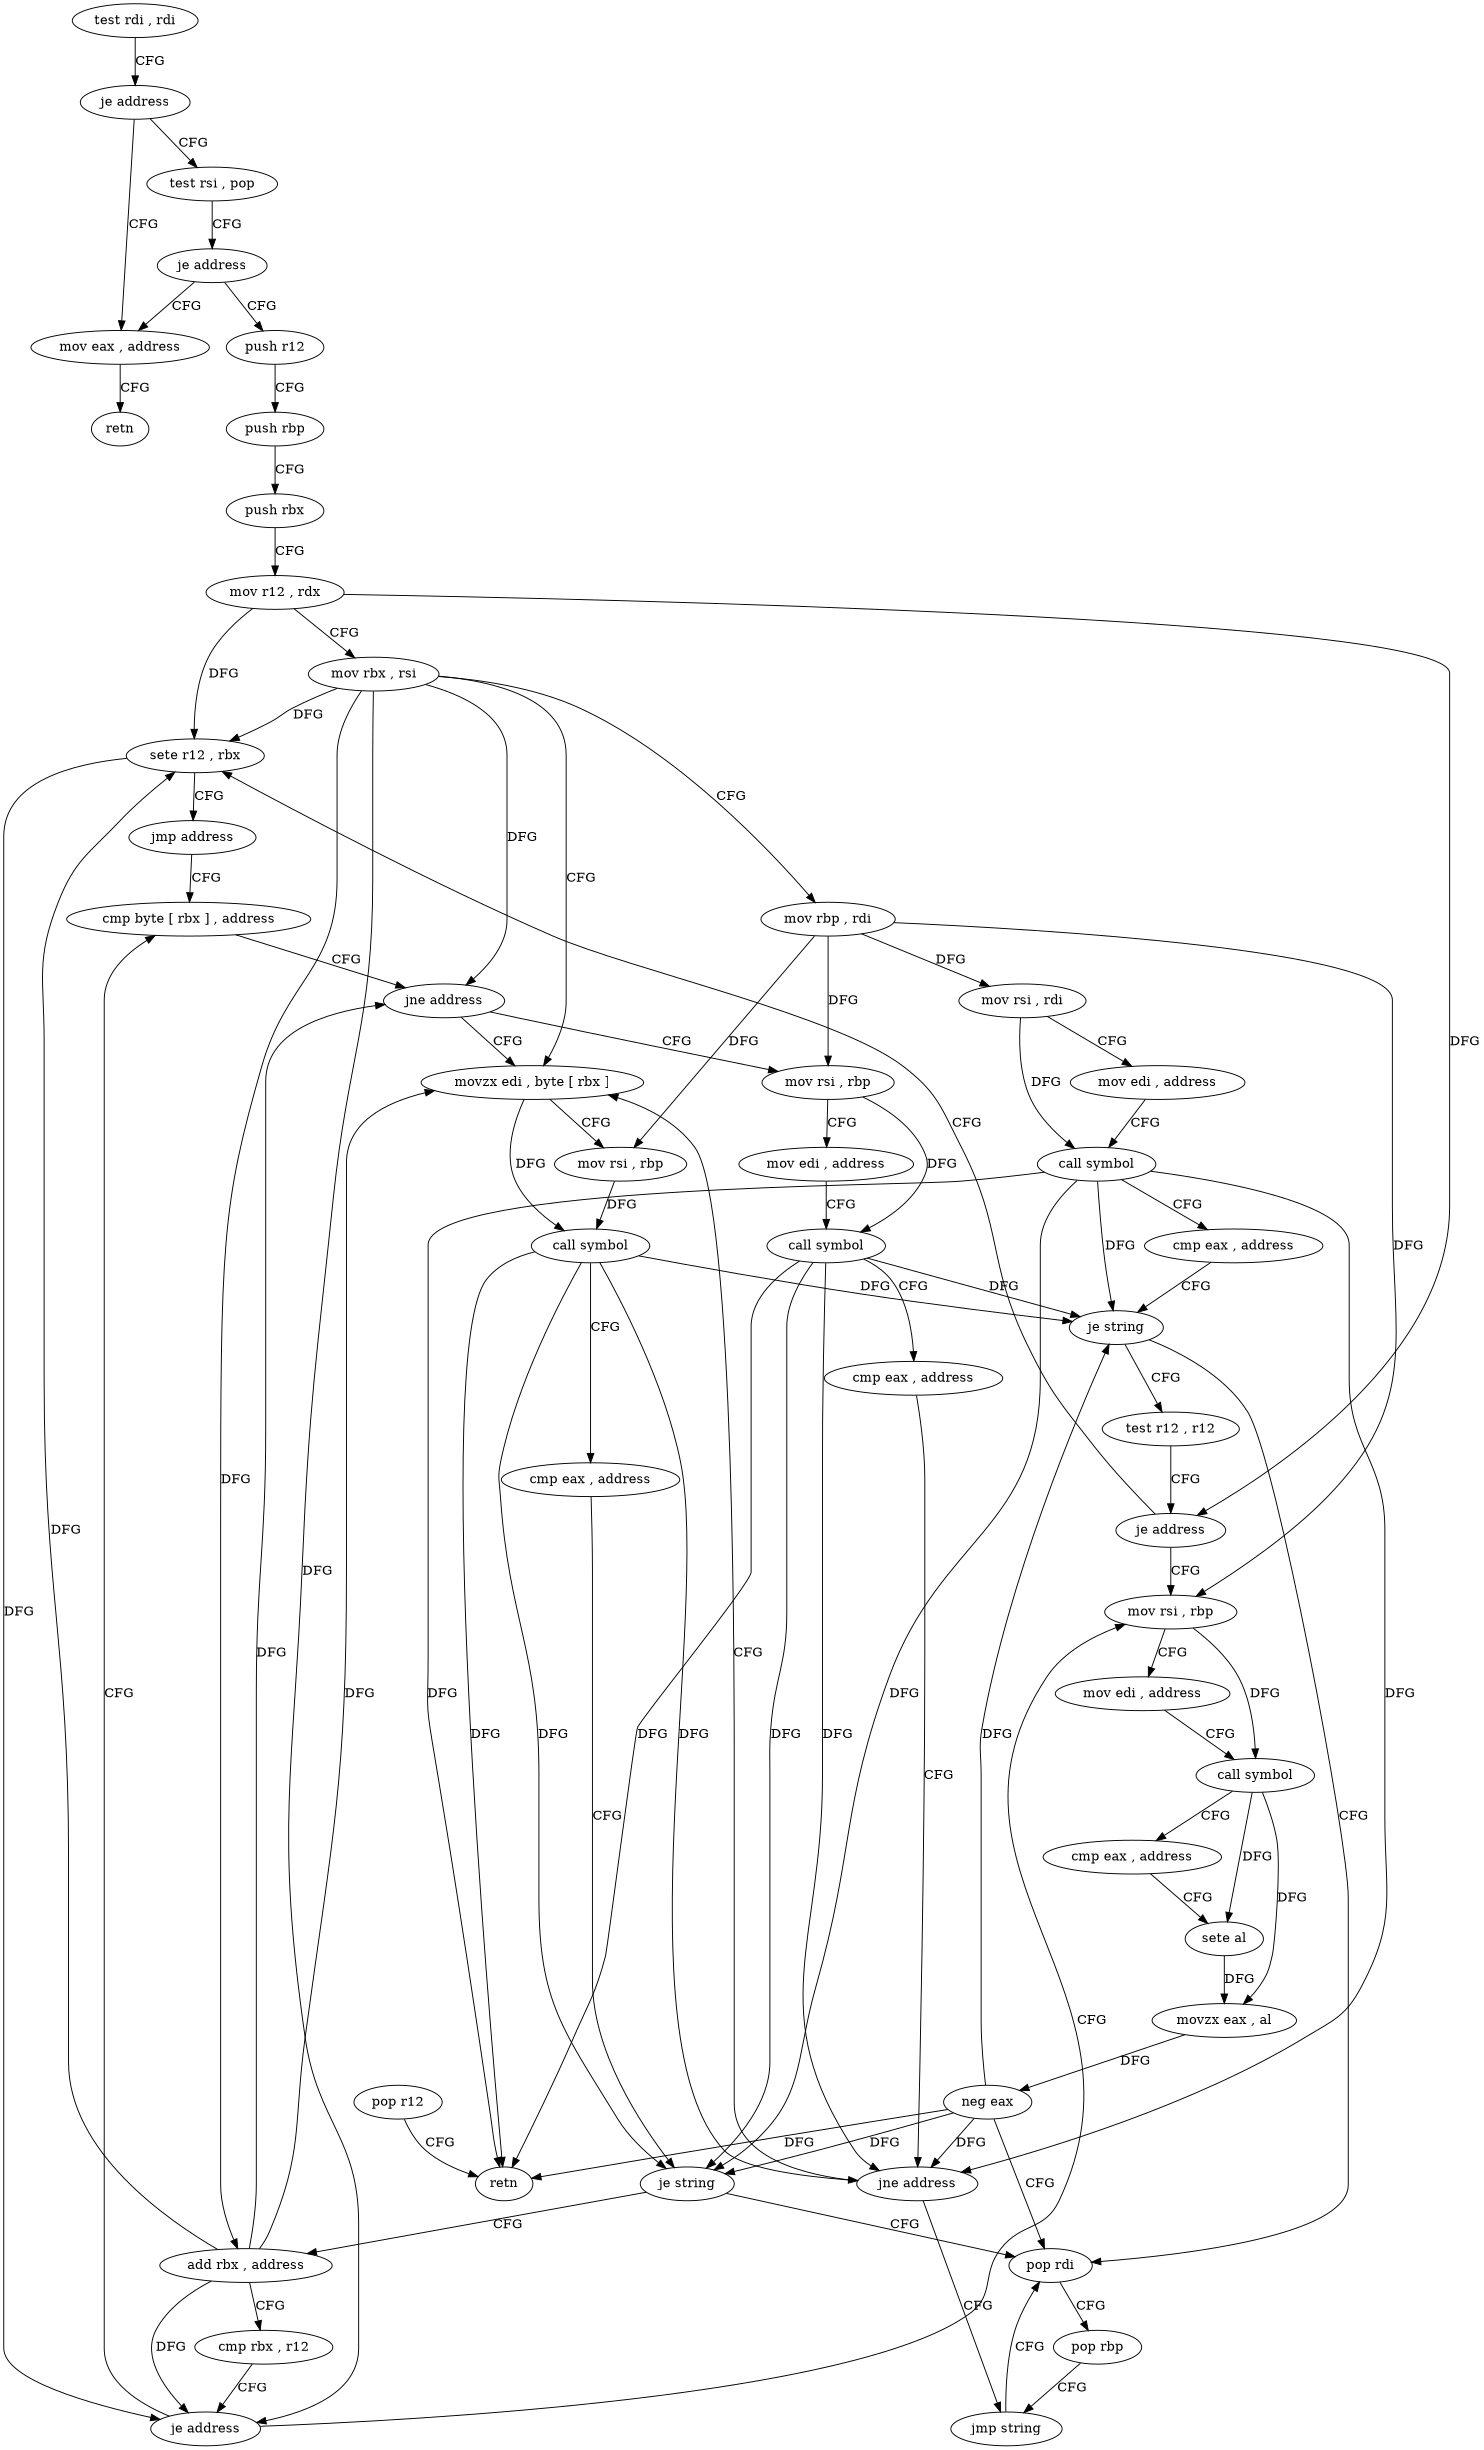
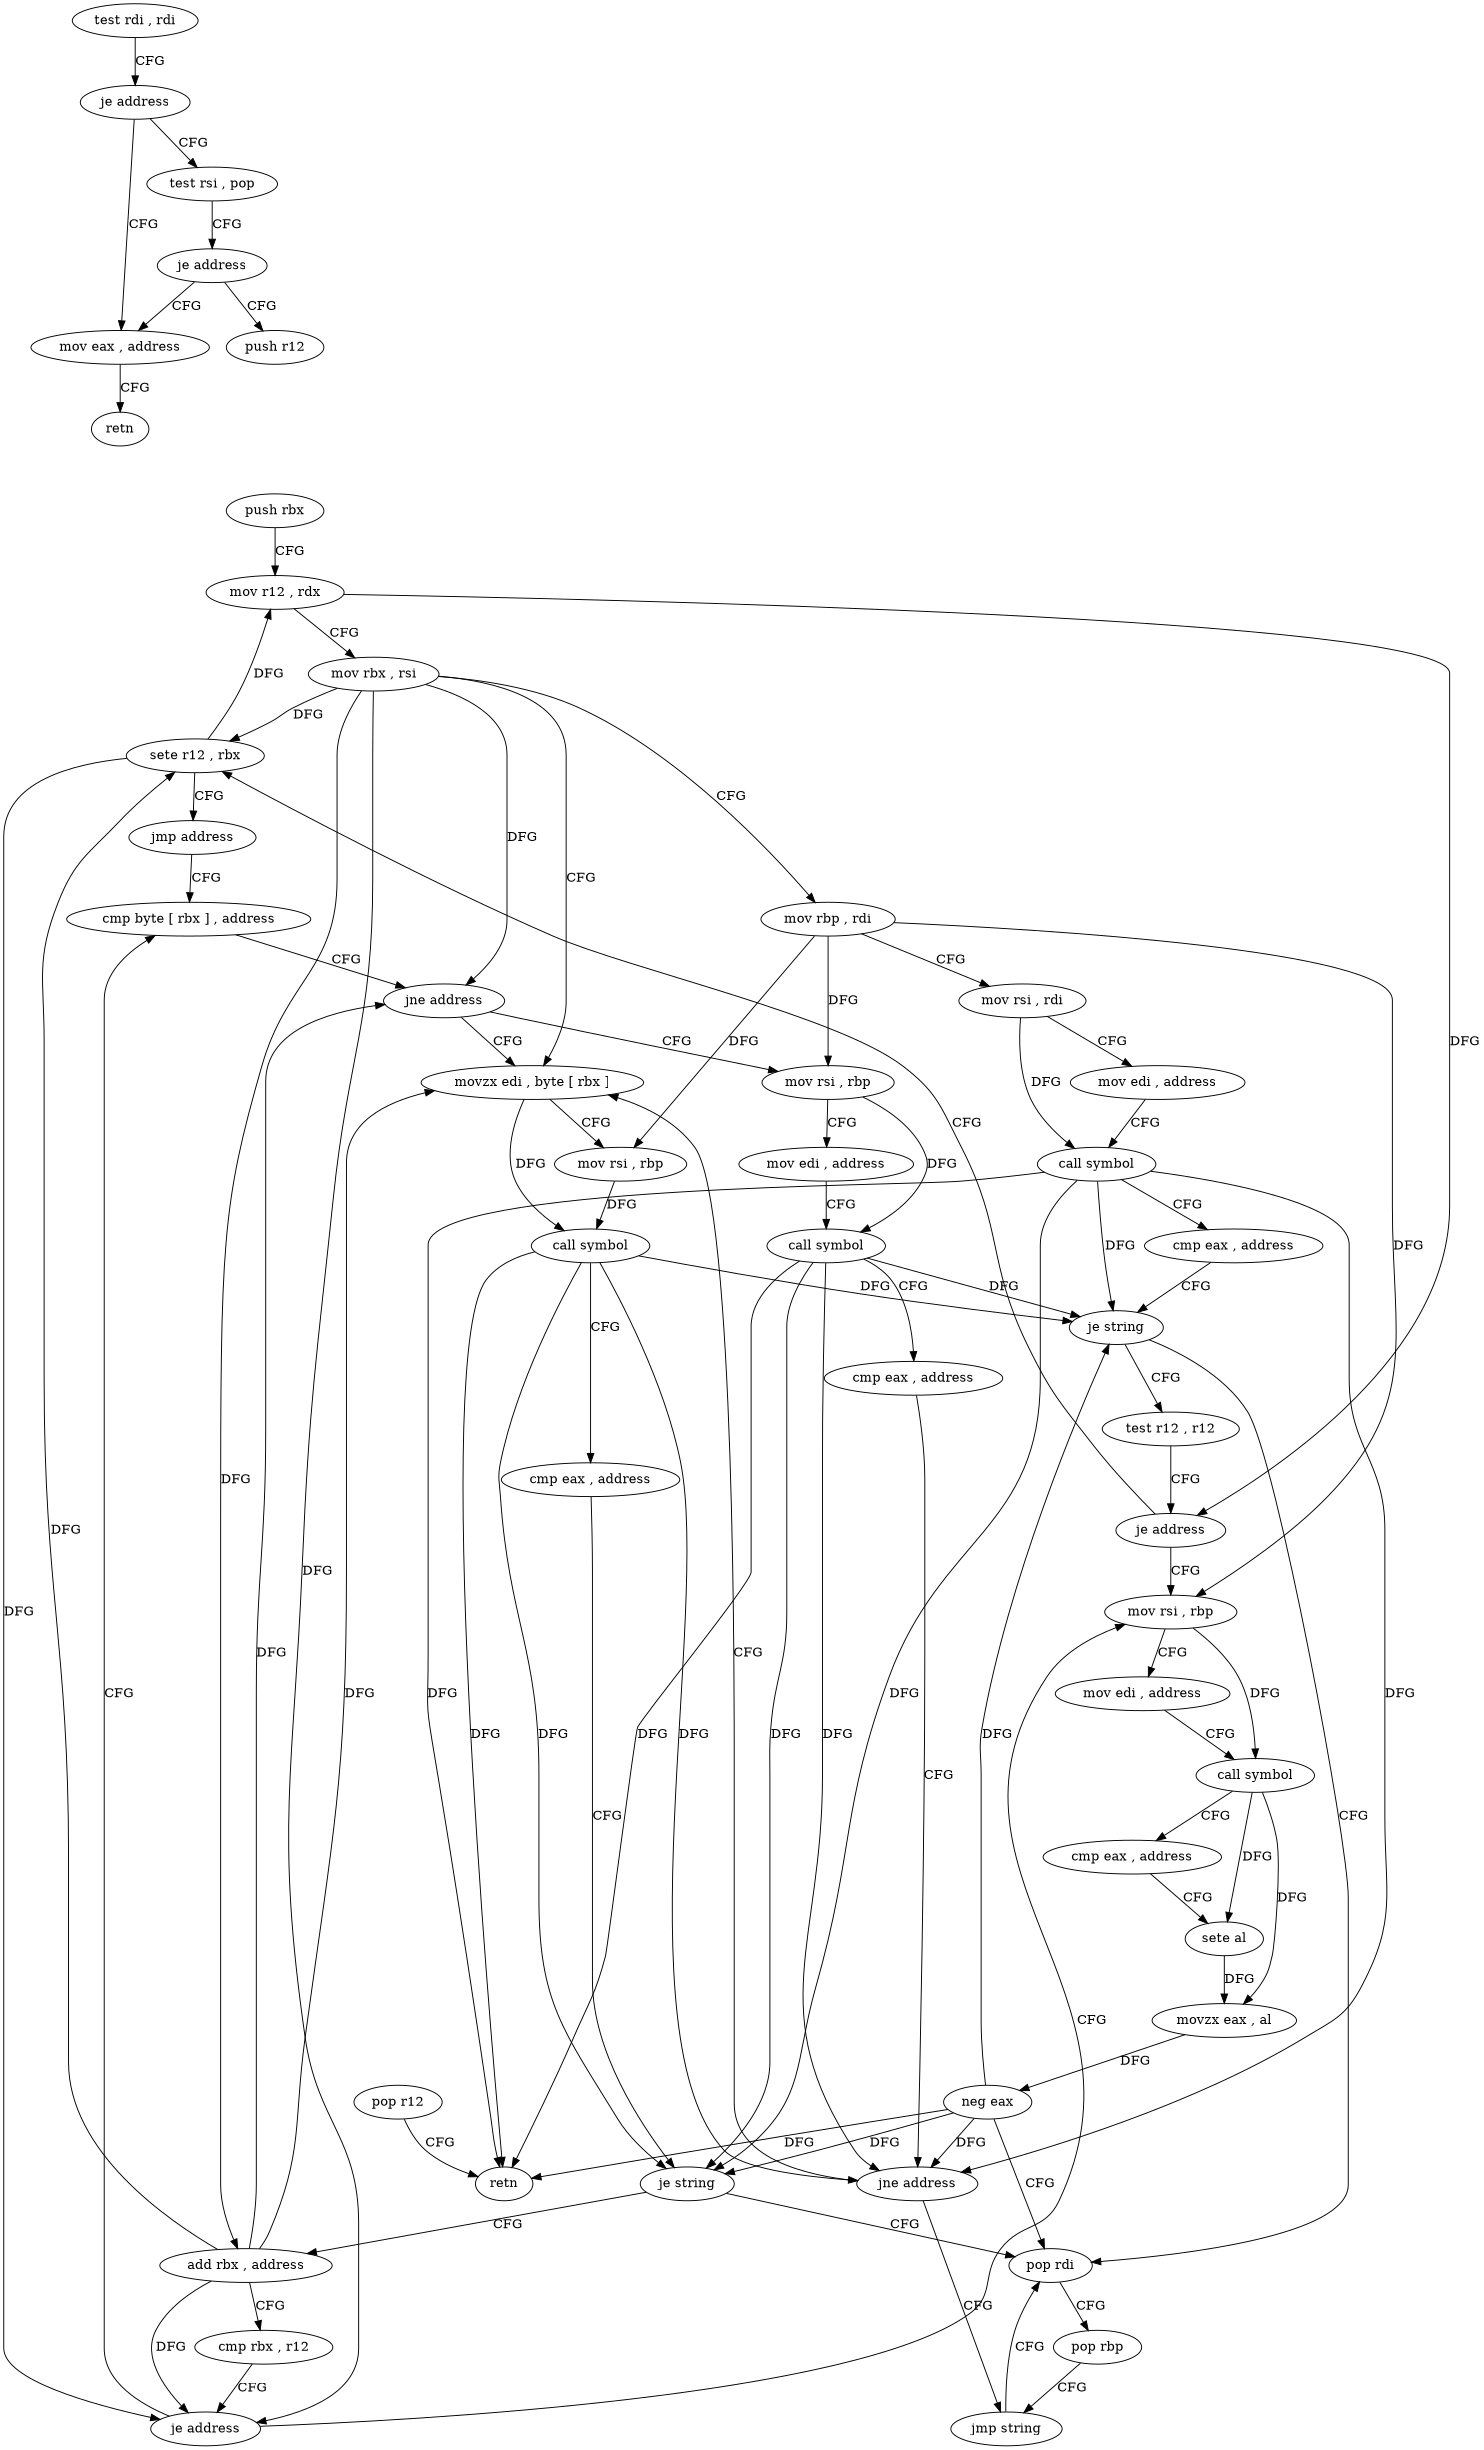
node "push rbp": removed
edge "mov r12 , rdx" -> "sete r12 , rbx": reversed
edge "mov rbp , rdi" -> "mov rsi , rdi": label "DFG" -> "CFG"
